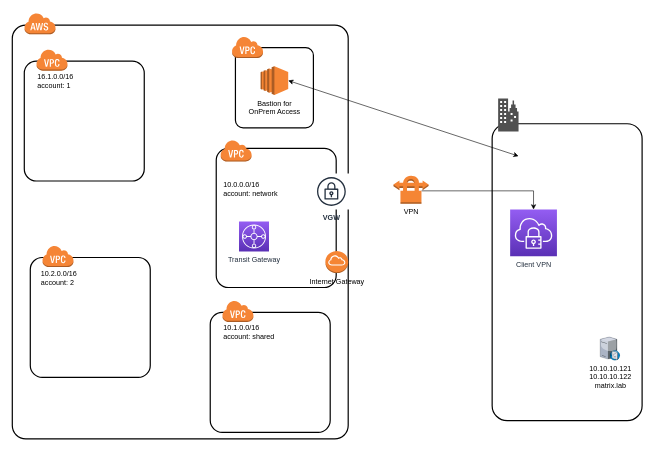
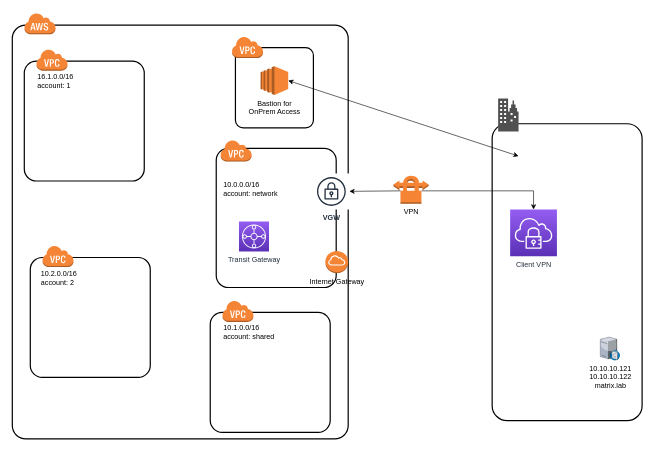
edge "VPN" -> "VGW": added
